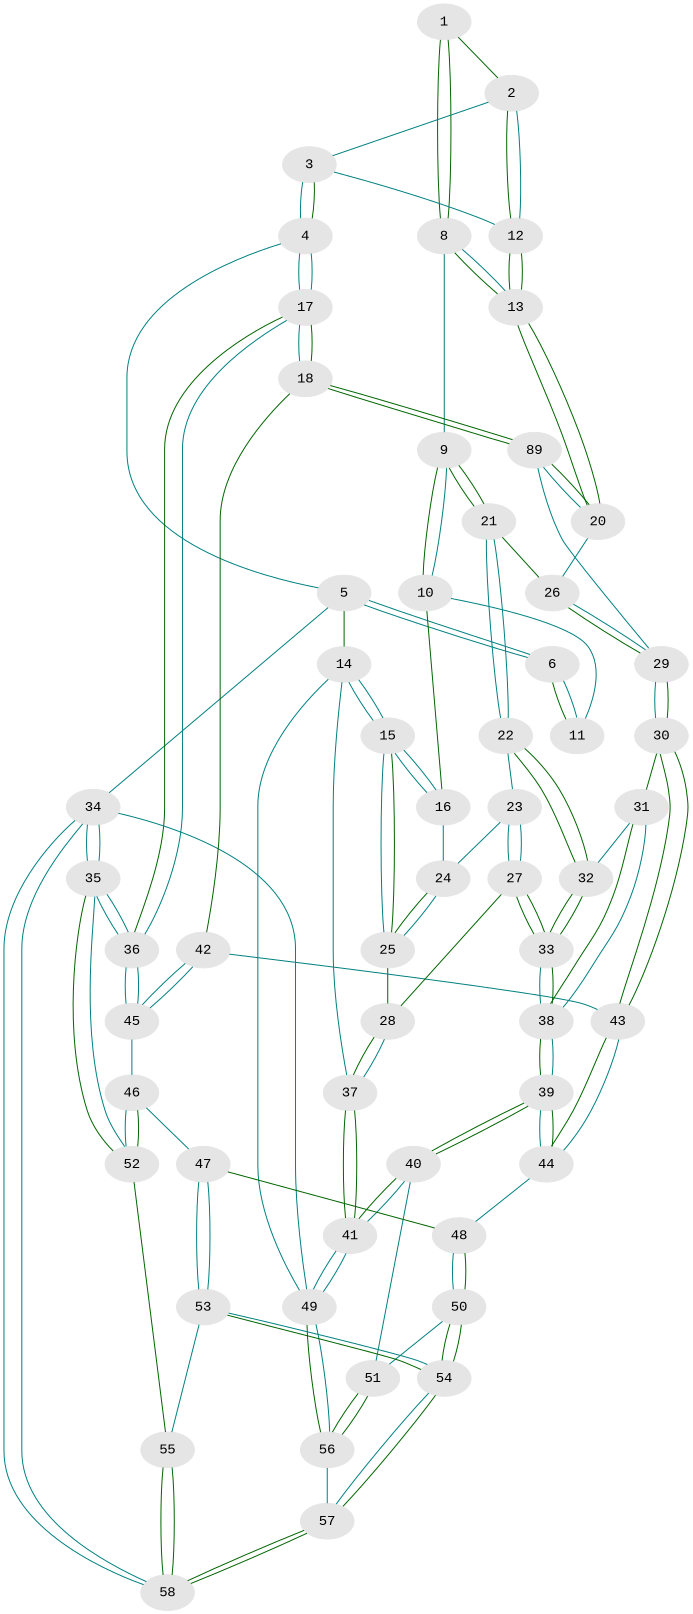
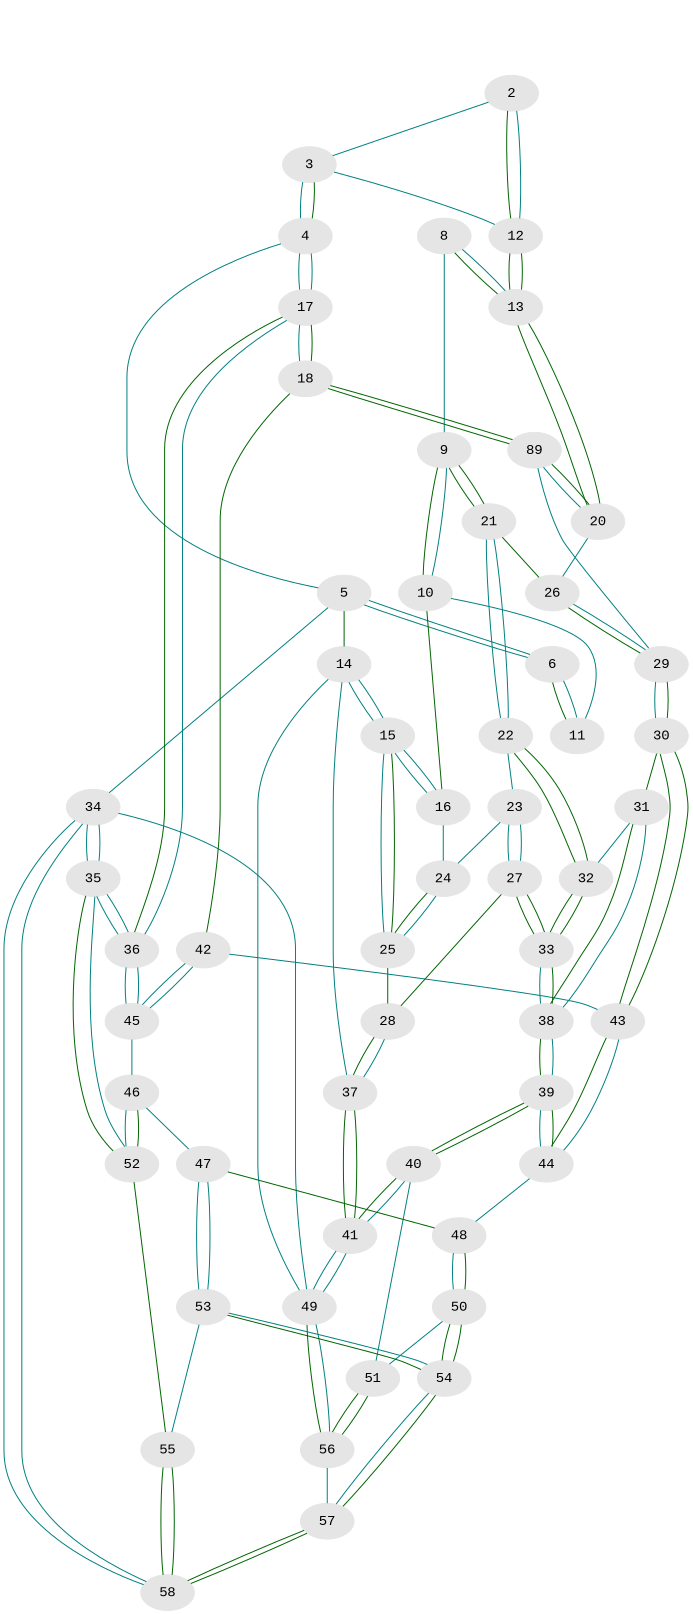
node "1": removed
